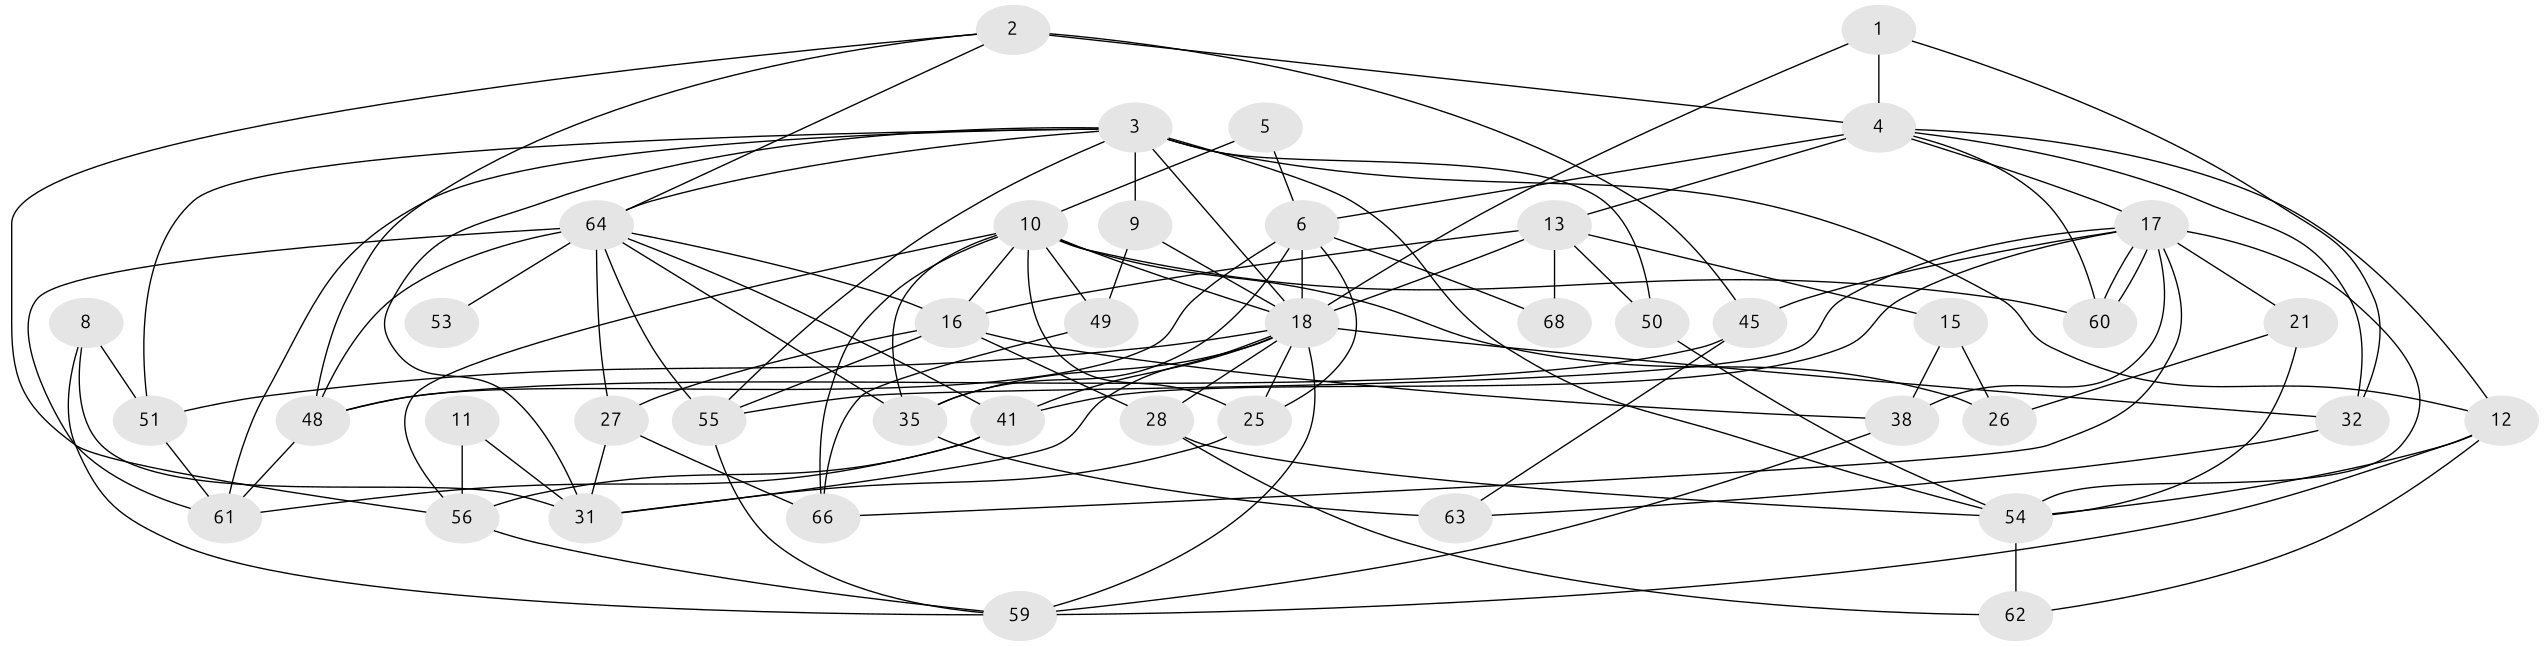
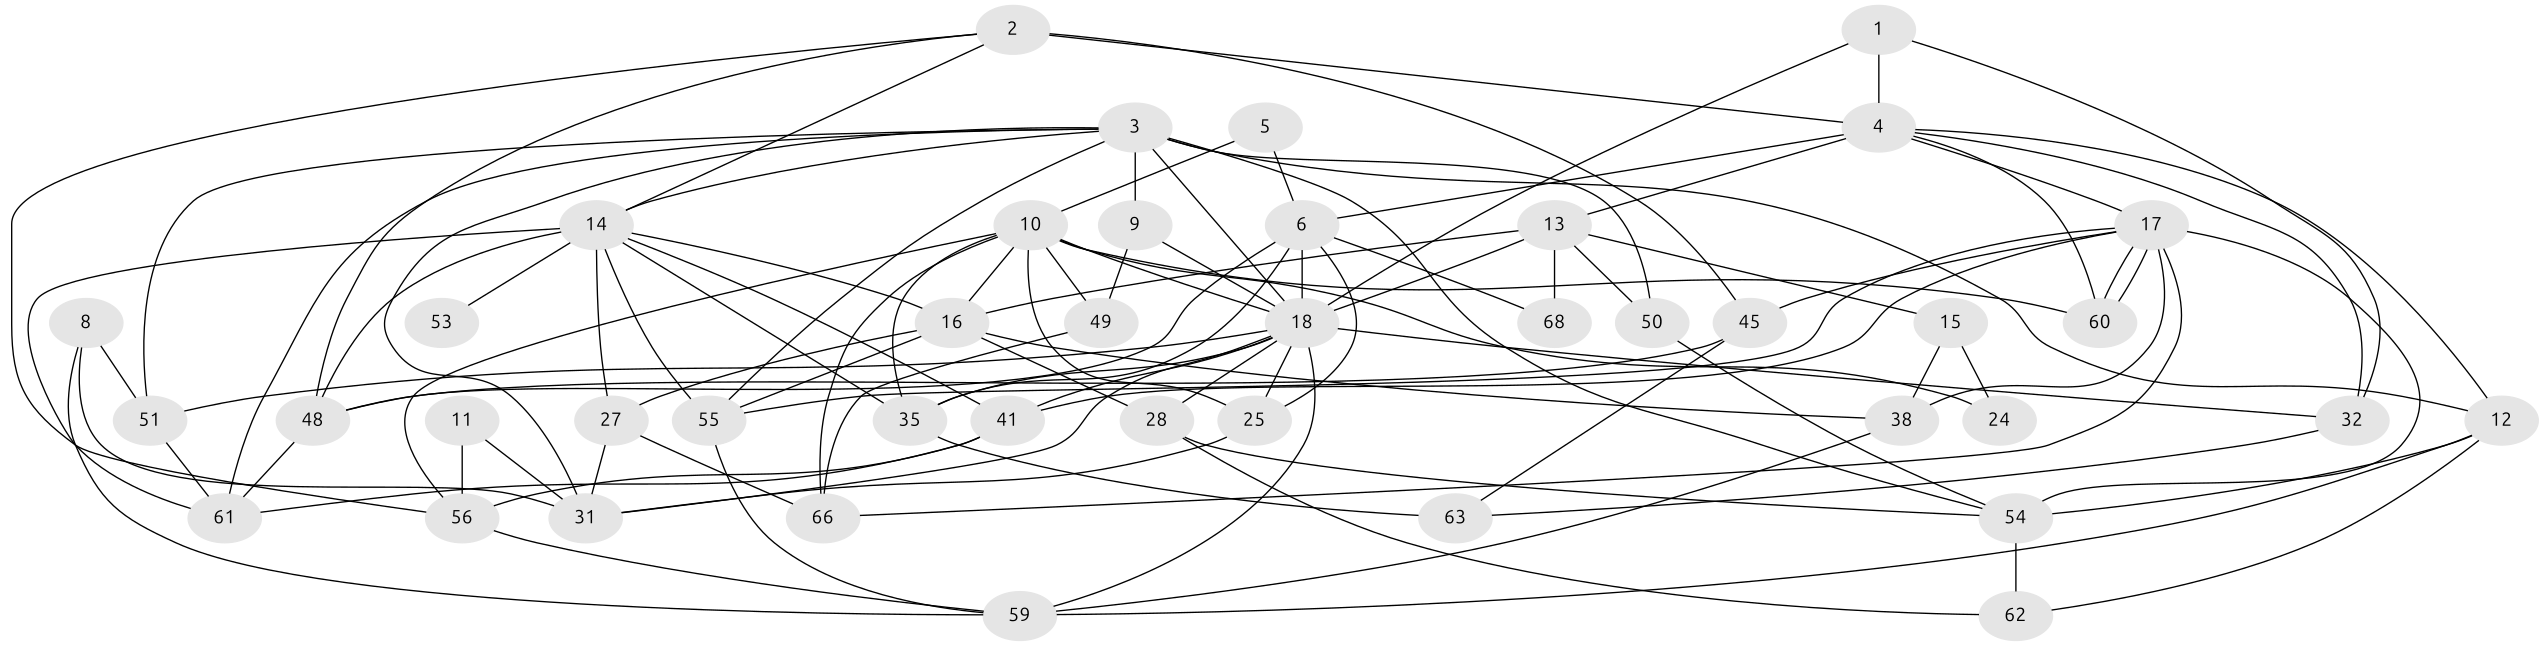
node "64": label "64" -> "14"
node "21": removed
node "26": label "26" -> "24"
